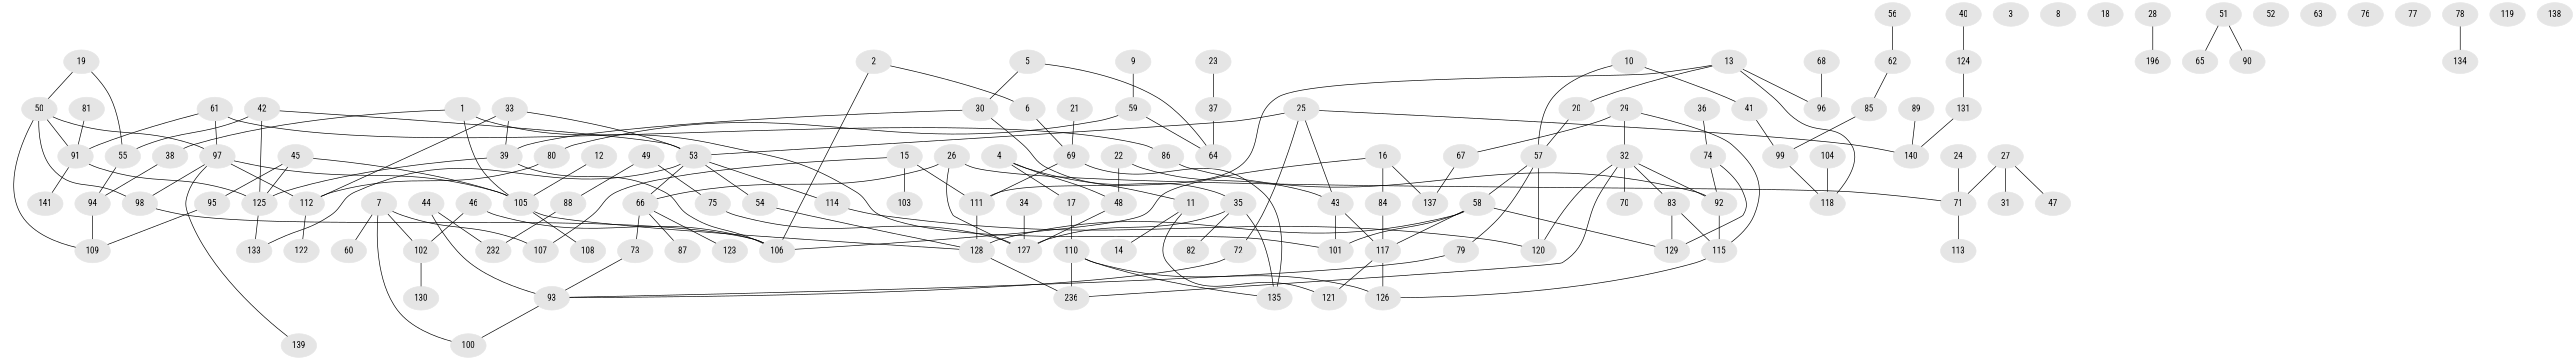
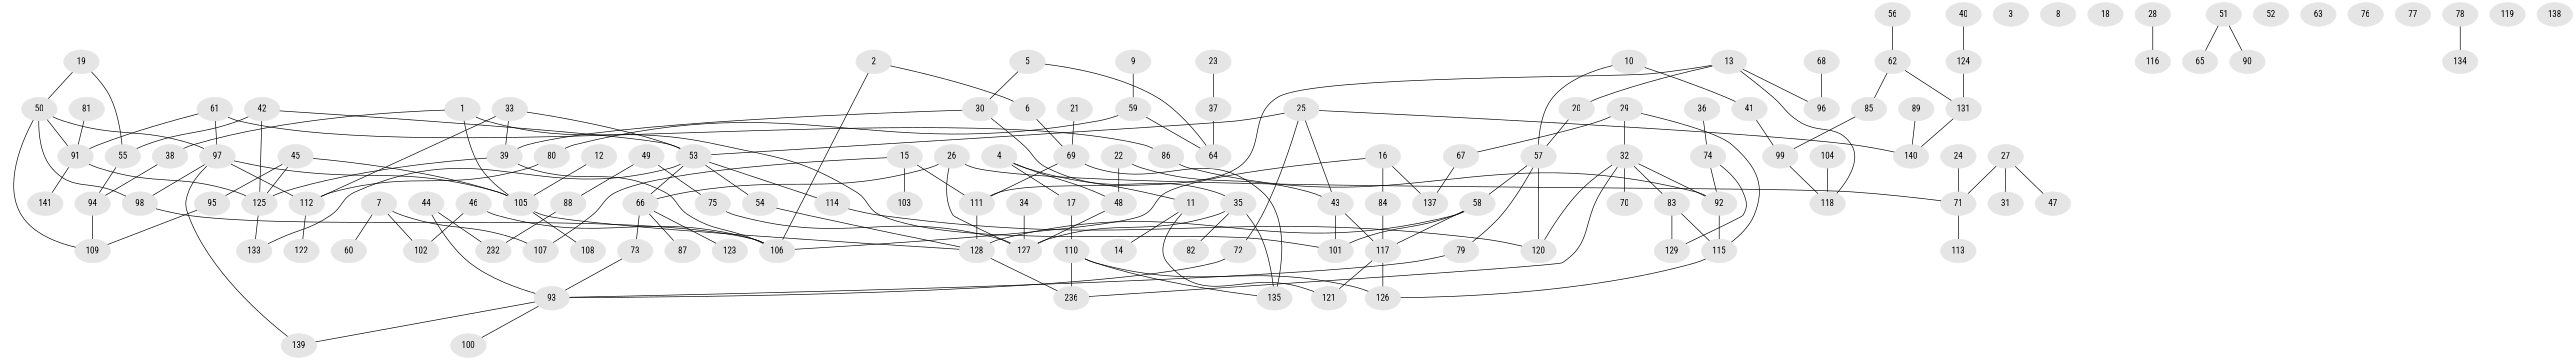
node "196": label "196" -> "116"
edge "62" -- "131": added
edge "58" -- "129": removed
edge "7" -- "100": removed
node "130": removed
edge "93" -- "139": added
